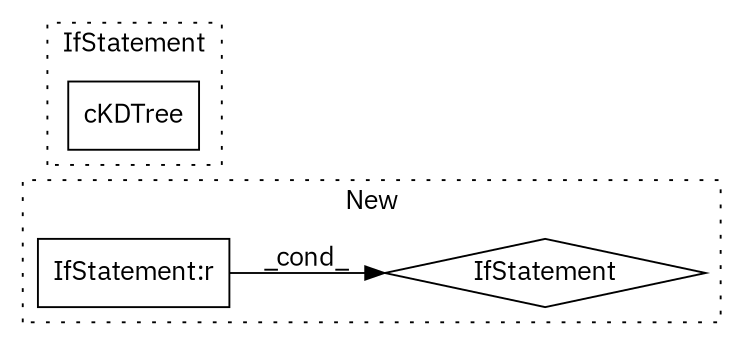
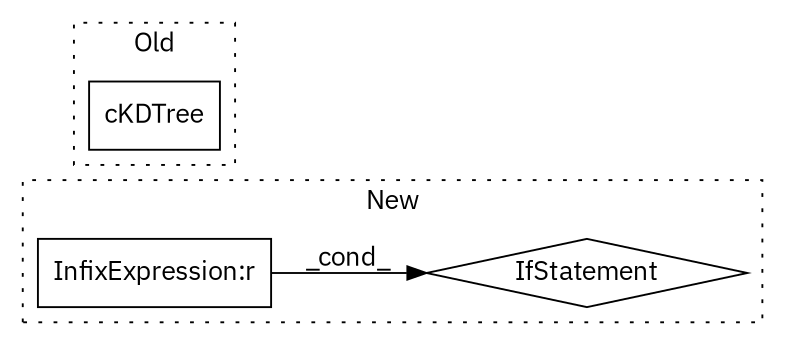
cluster "IfStatement": label "IfStatement" -> "Old"
node "IfStatement:r": label "IfStatement:r" -> "InfixExpression:r"
